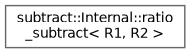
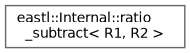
node "subtract::Internal::ratio _subtract< R1, R2 >": label "subtract::Internal::ratio _subtract< R1, R2 >" -> "eastl::Internal::ratio _subtract< R1, R2 >"
